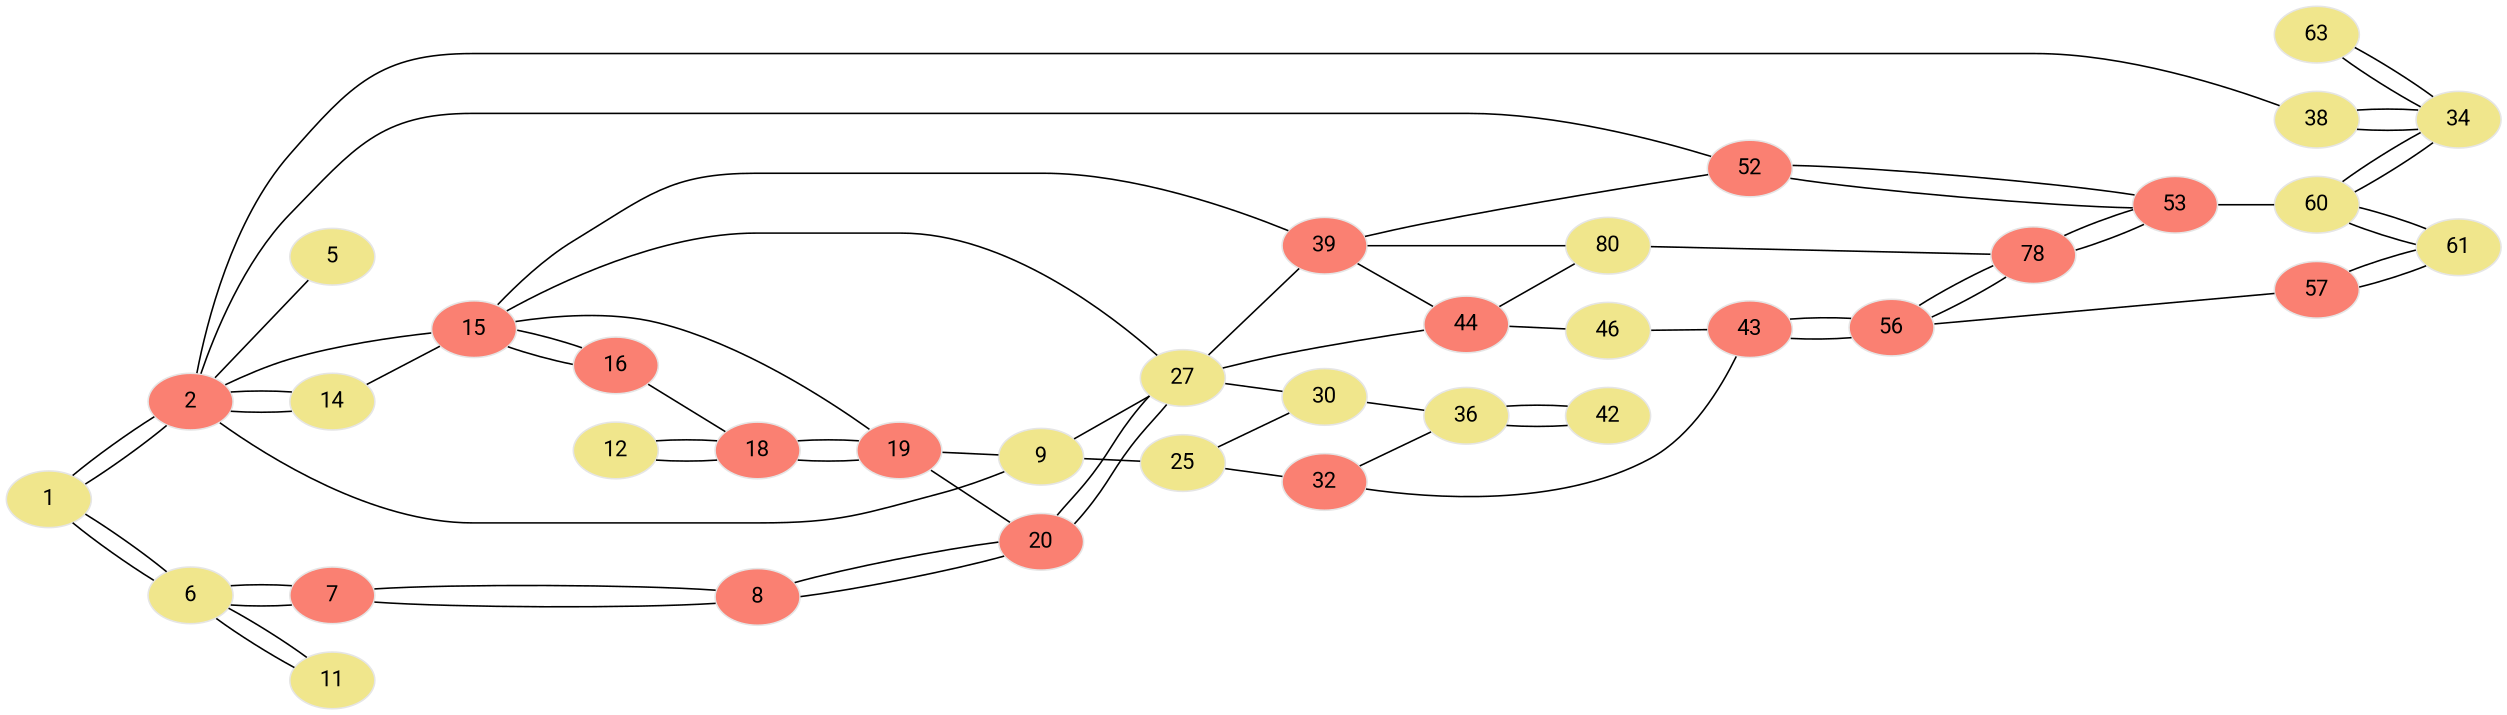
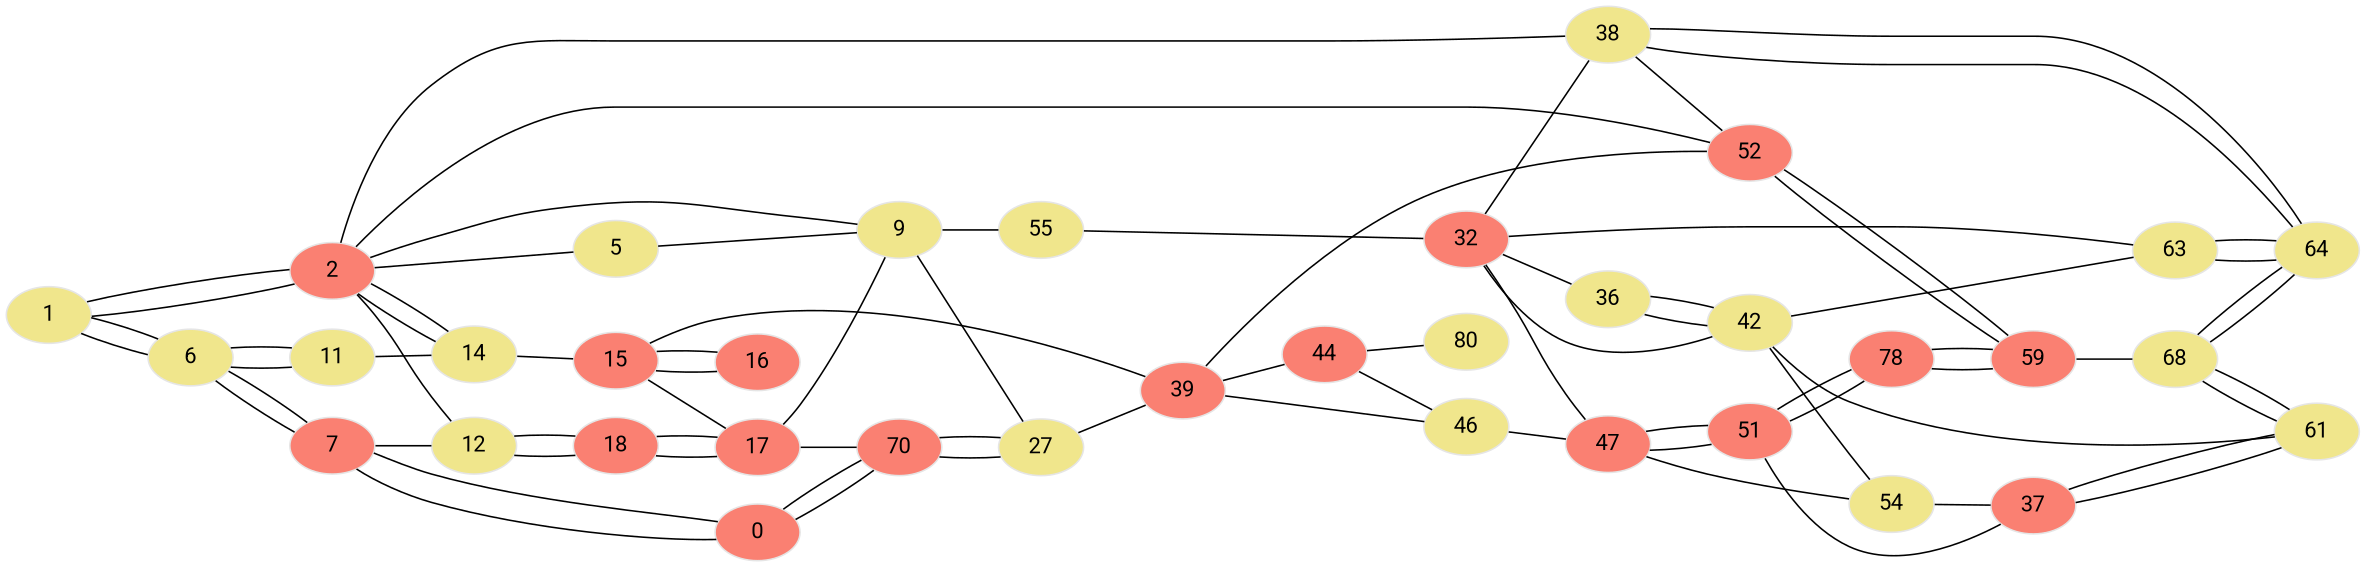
edge "38" -- "52": added
node "34": label "34" -> "64"
edge "38" -- "32": added
node "53": label "53" -> "59"
node "60": label "60" -> "68"
edge "32" -- "63": added
edge "15" -- "27": removed
edge "9" -- "5": added
edge "39" -- "80": now "39" -- "46"
edge "80" -- "78": removed
edge "63" -- "42": added
node "57": label "57" -> "37"
node "56": label "56" -> "51"
node "43": label "43" -> "47"
edge "44" -- "27": removed
edge "32" -- "42": added
edge "15" -- "2": now "12" -- "2"
edge "14" -- "11": added
node "30": removed
edge "16" -- "18": removed
edge "42" -- "61": added
edge "7" -- "12": added
node "19": label "19" -> "17"
node "25": label "25" -> "55"
node "54": added
node "20": label "20" -> "70"
node "8": label "8" -> "0"
